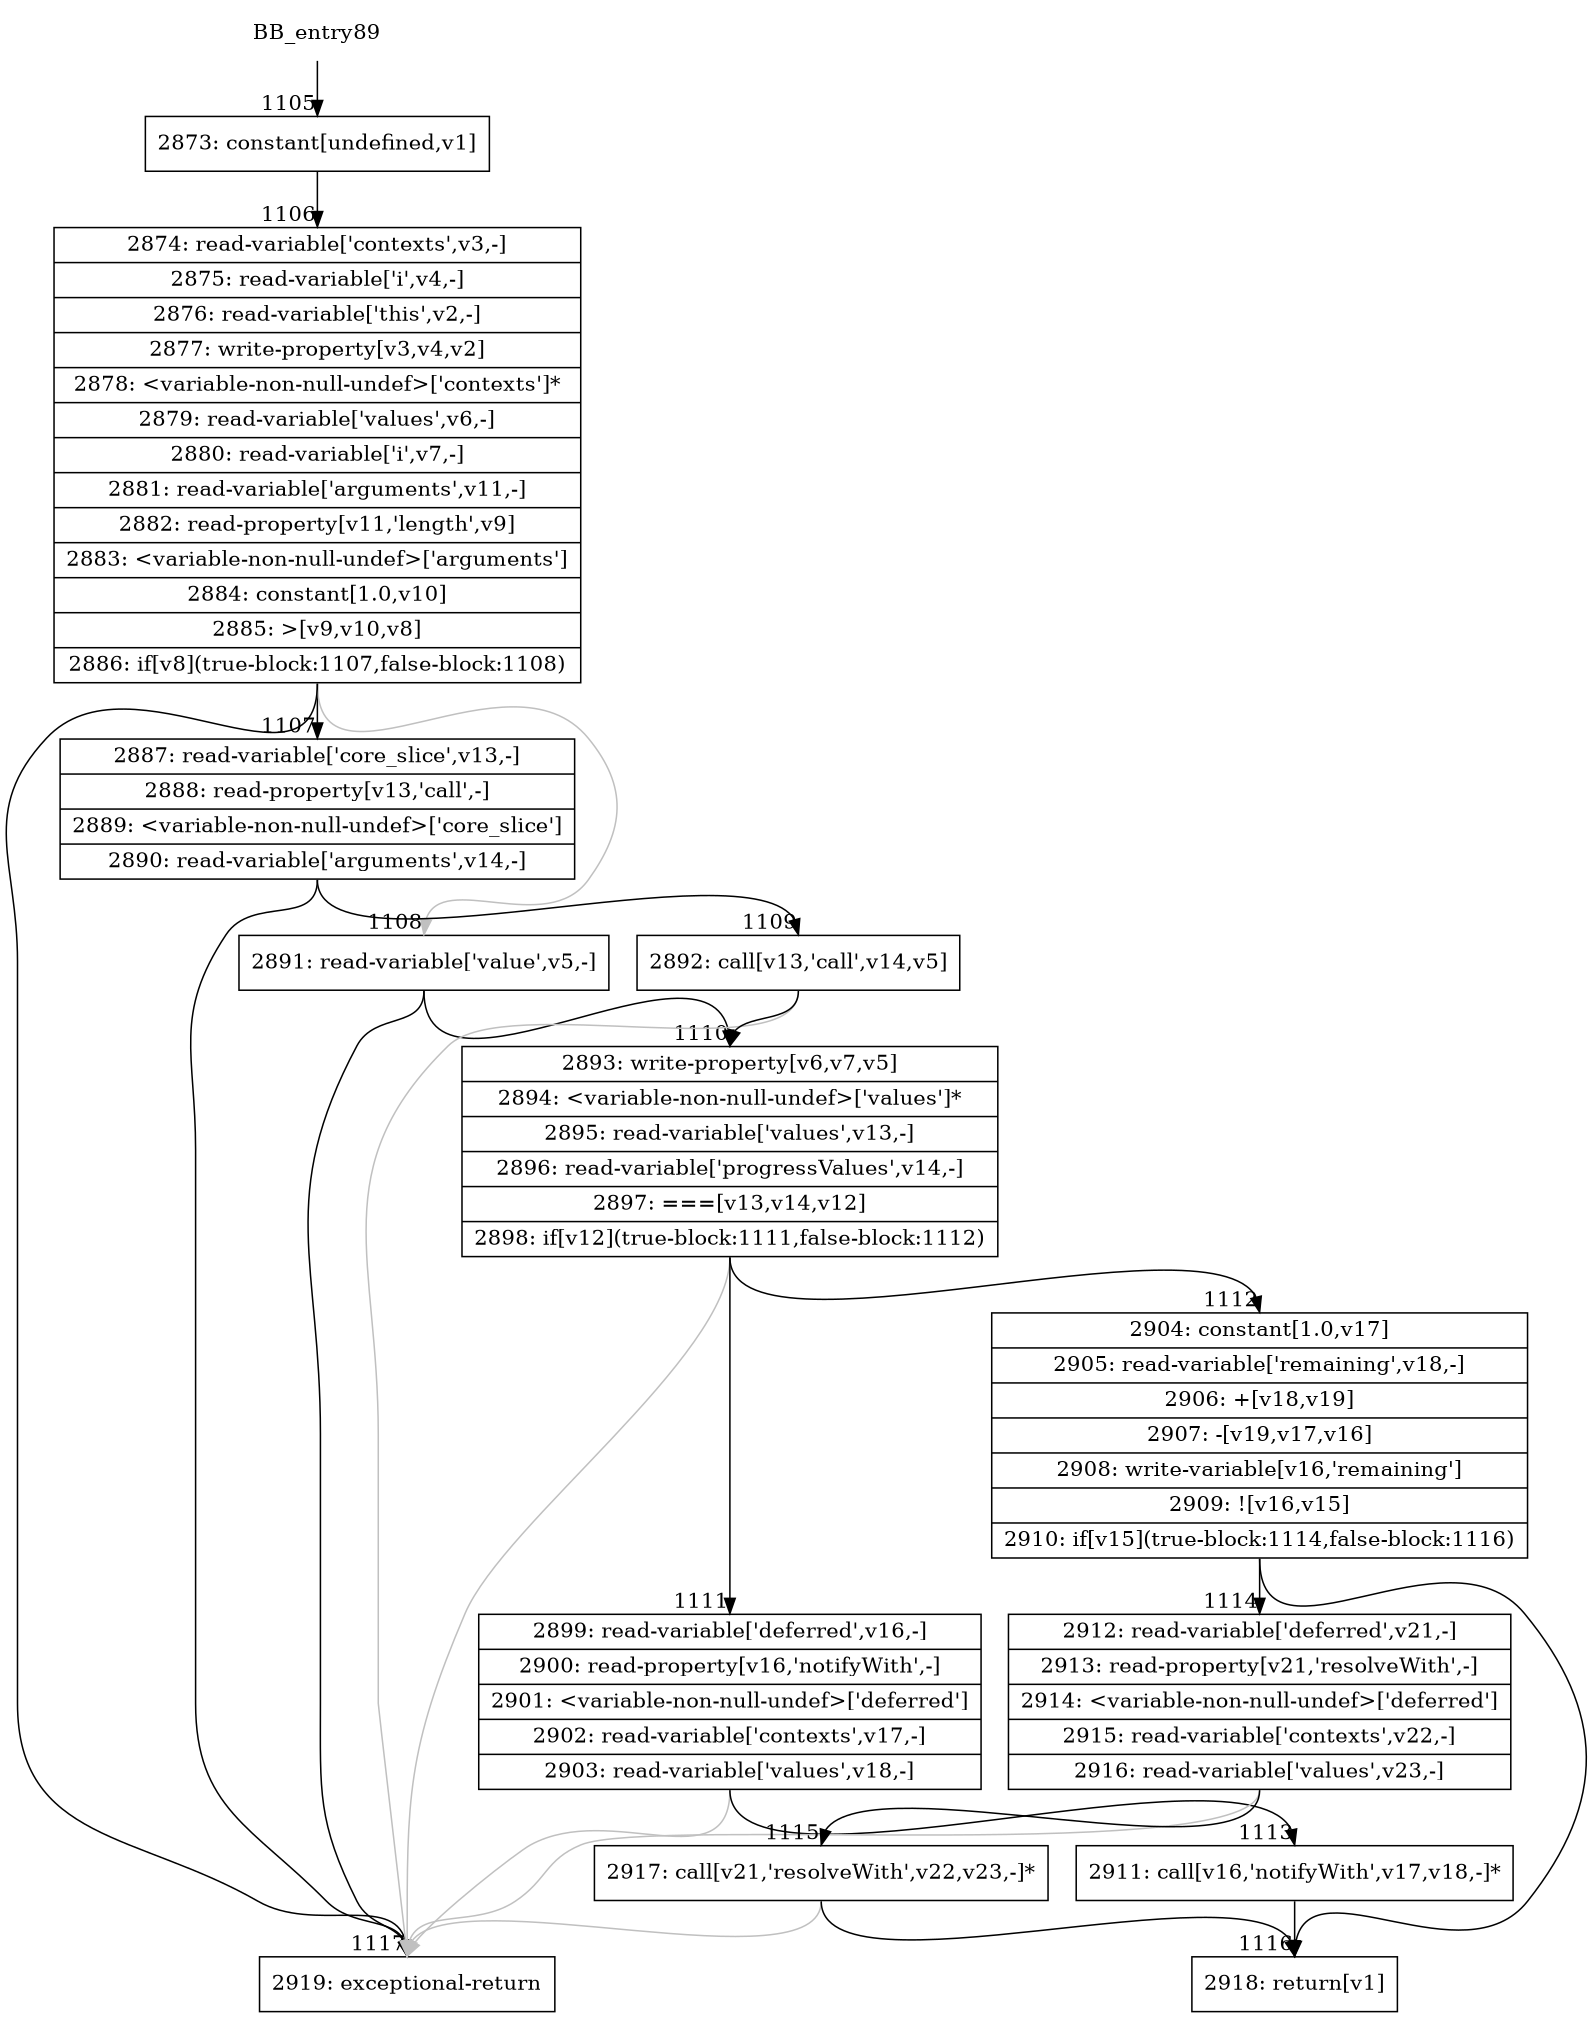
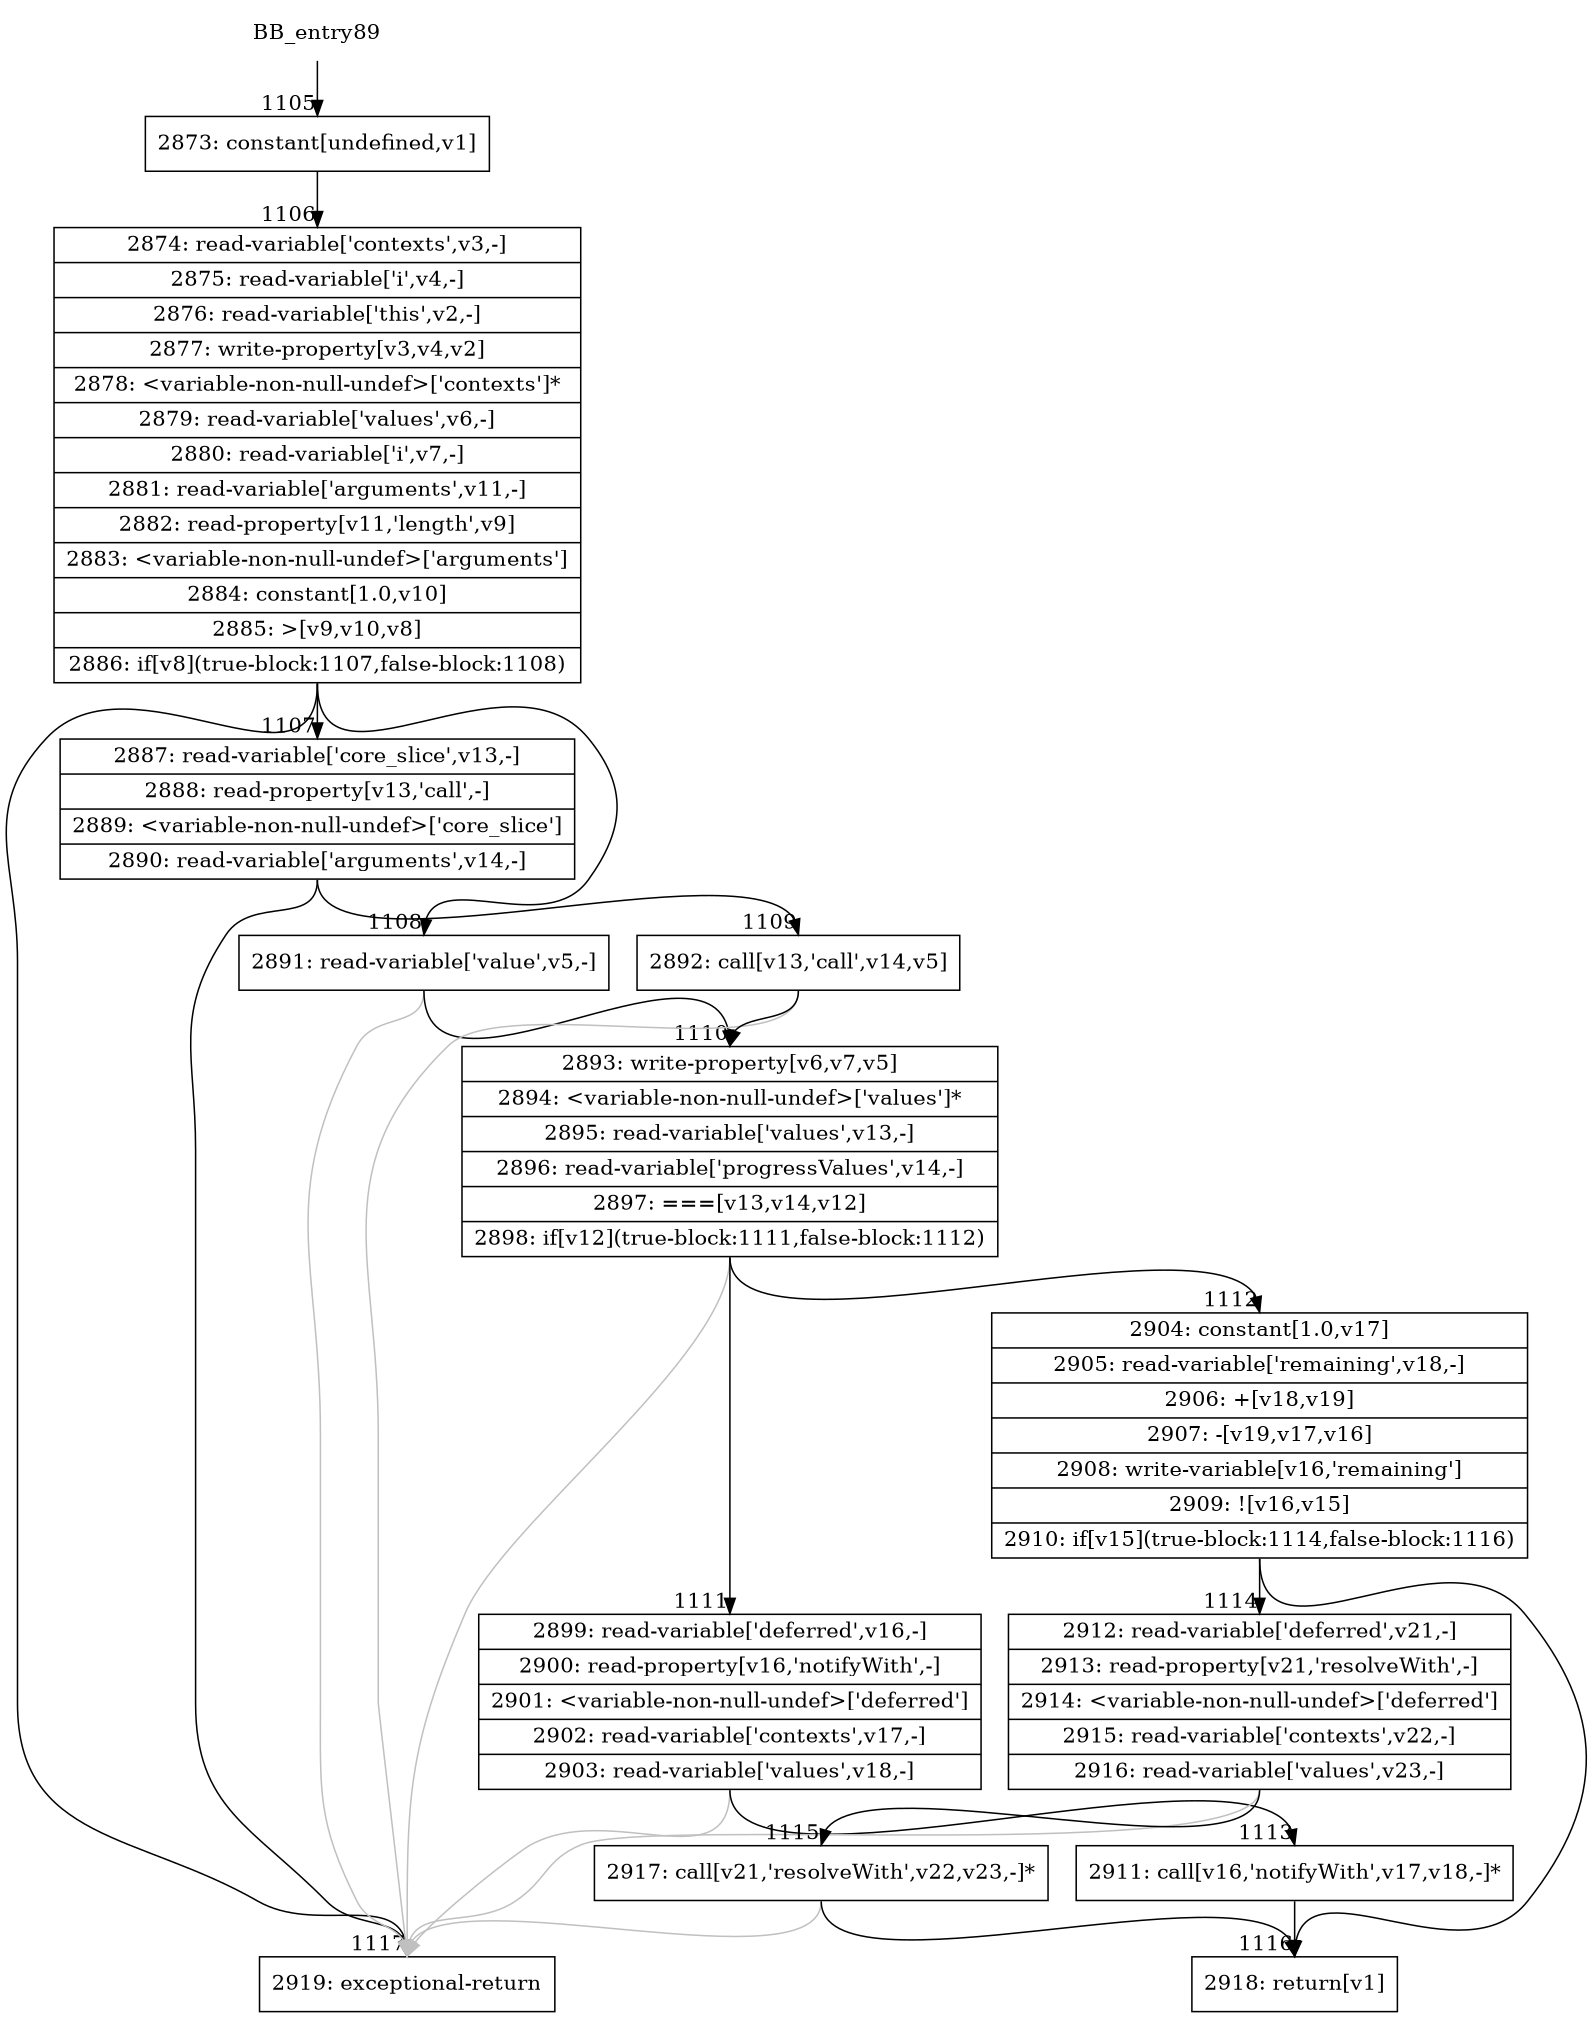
edge "2874: read-variable['contexts',v3,-]" -> "2891: read-variable['value',v5,-]": color gray -> black
edge "2891: read-variable['value',v5,-]" -> "2919: exceptional-return": color black -> gray
